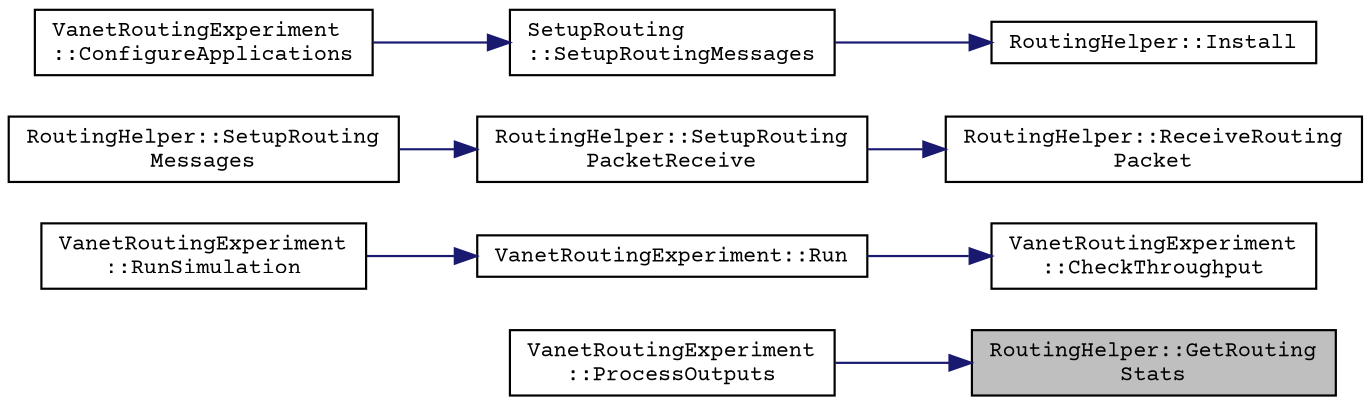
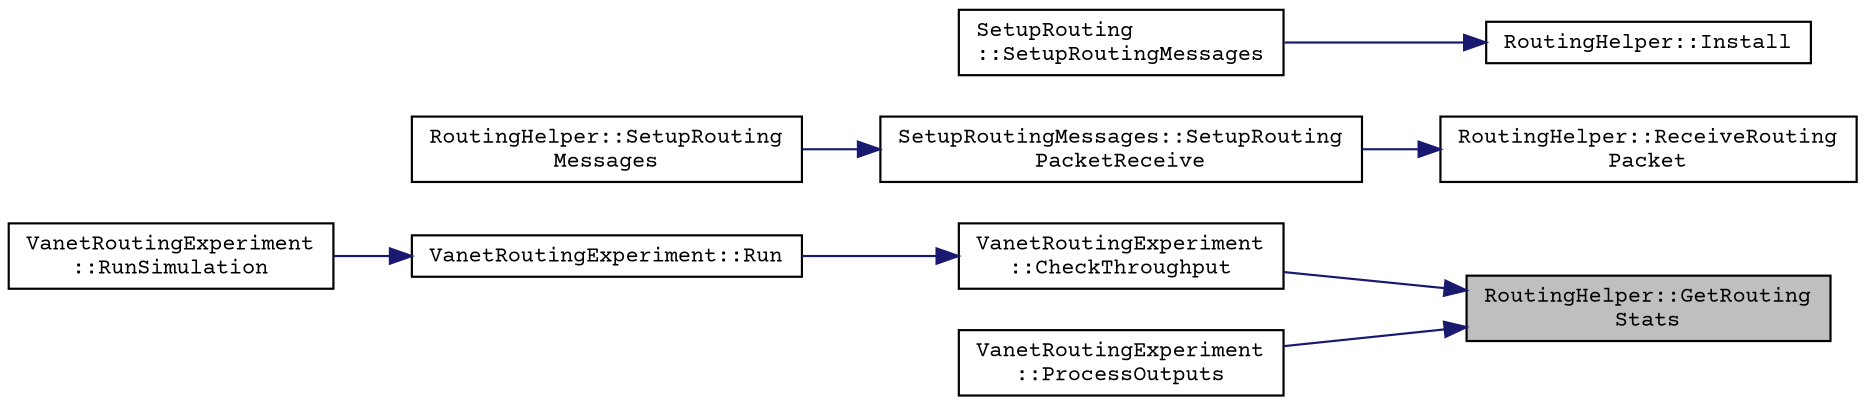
node "VanetRoutingExperiment ::ConfigureApplications": removed
node "RoutingHelper::SetupRouting PacketReceive": label "RoutingHelper::SetupRouting PacketReceive" -> "SetupRoutingMessages::SetupRouting PacketReceive"
edge "VanetRoutingExperiment ::CheckThroughput" -> "RoutingHelper::GetRouting Stats": added
